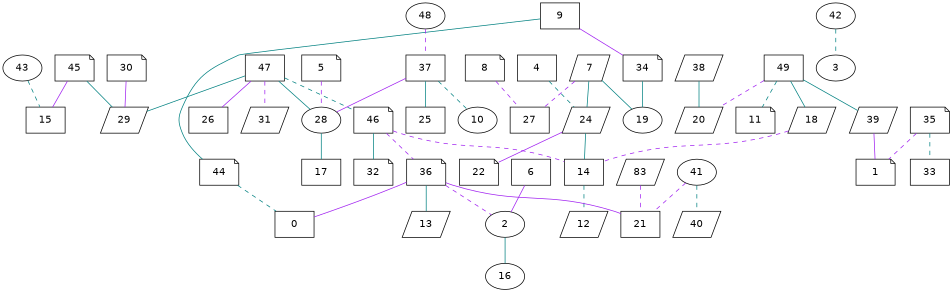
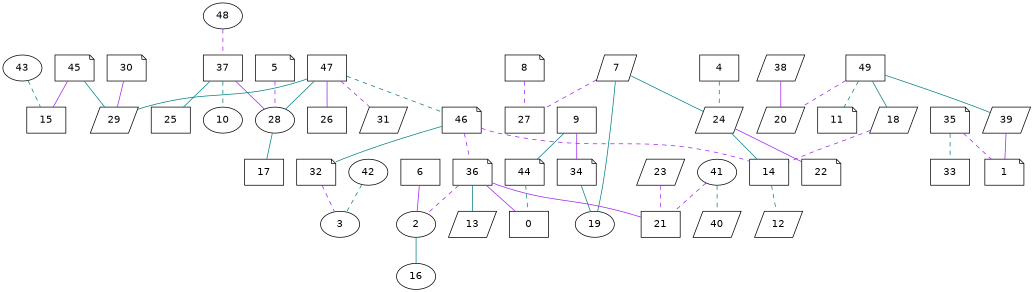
edge "38" -- "20": color teal -> purple
node "83": label "83" -> "23"
edge "32" -- "3": added
